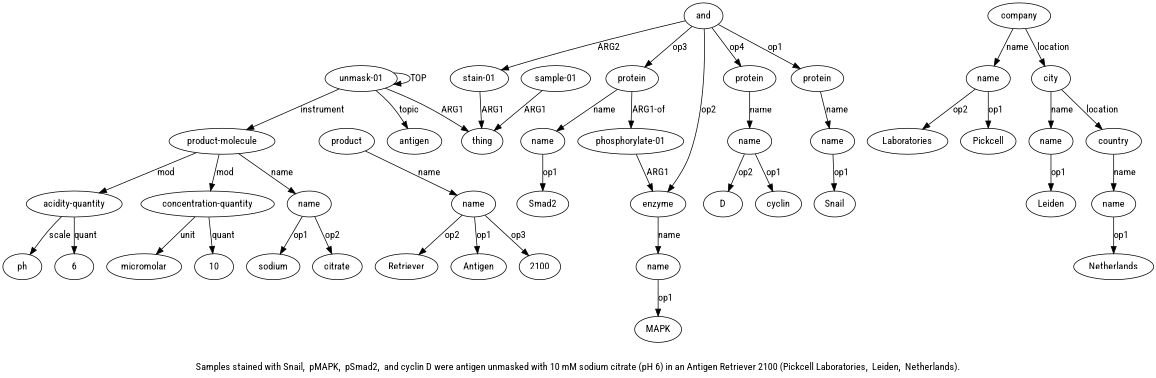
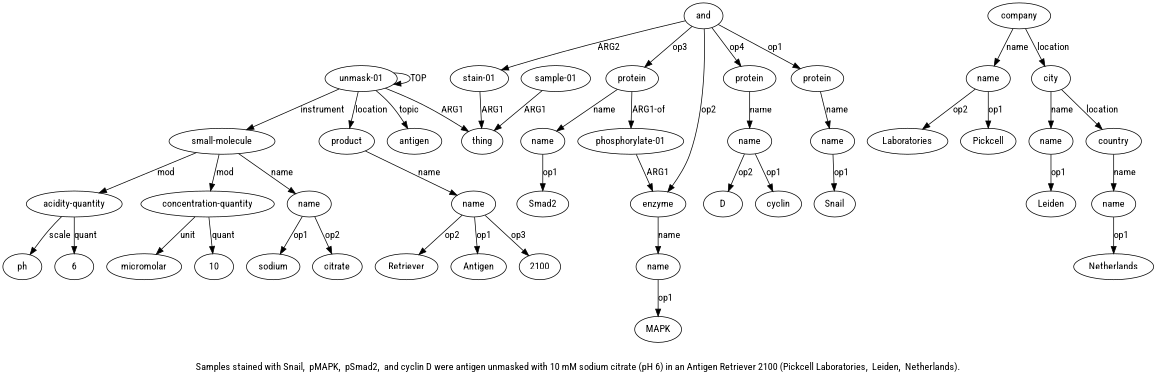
edge "unmask-01" -> "product": added, label "location"
node "product-molecule": label "product-molecule" -> "small-molecule"
